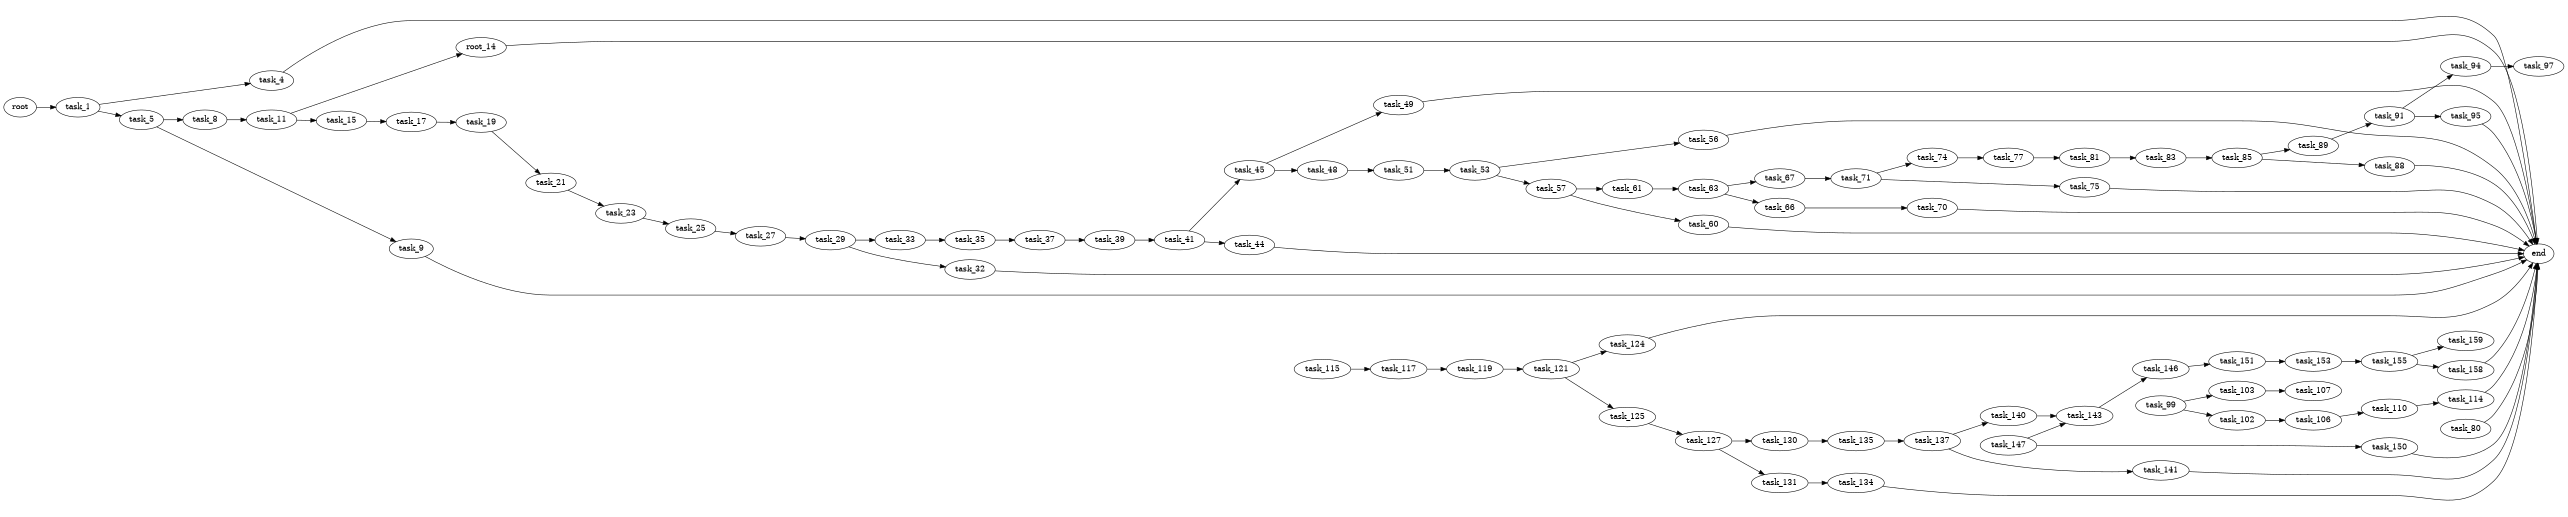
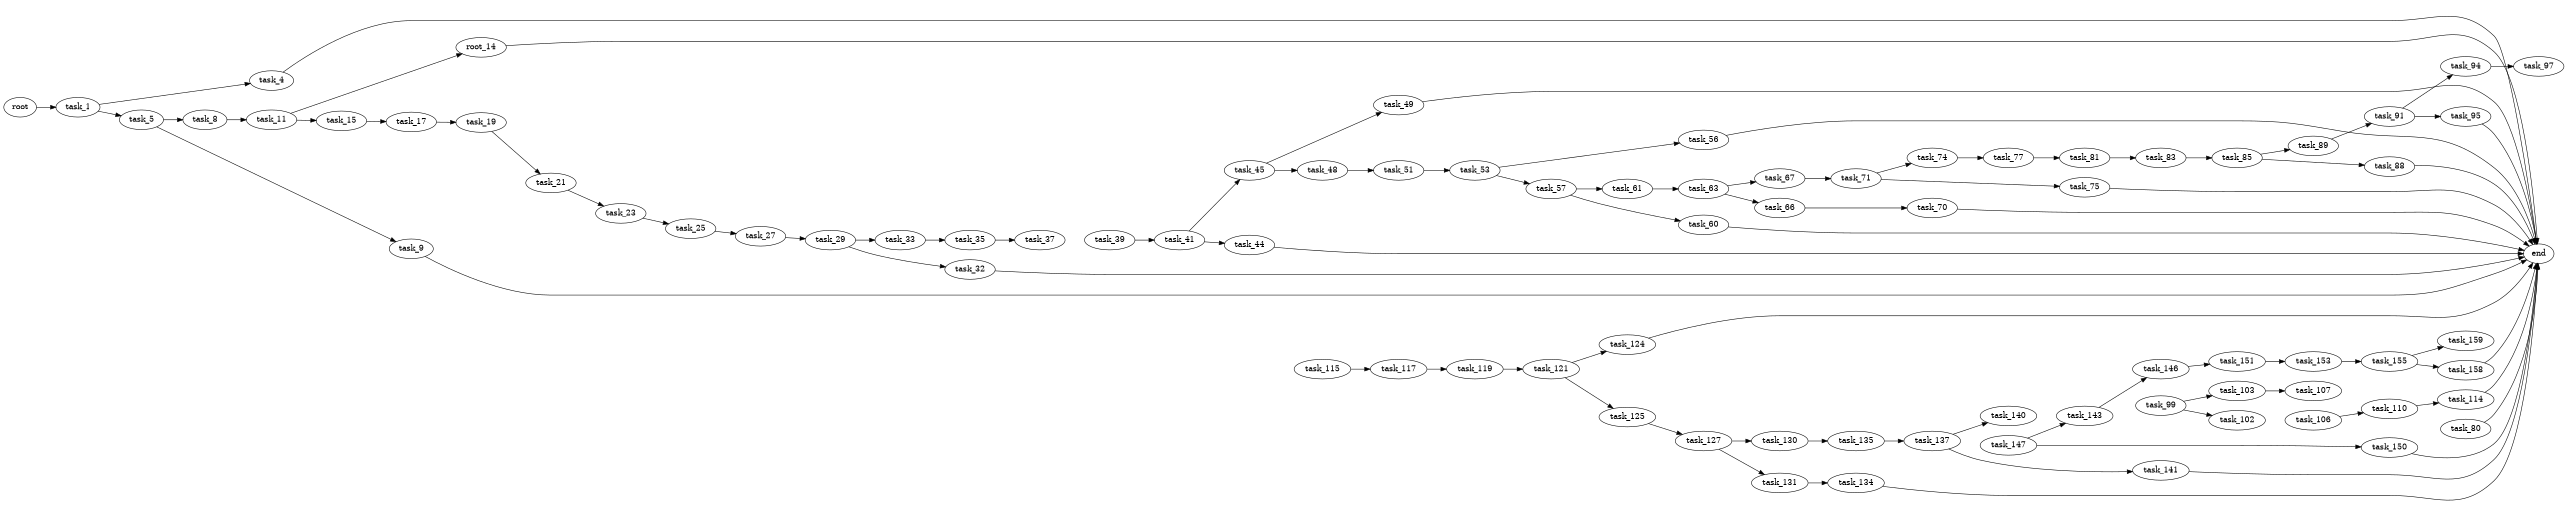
edge "task_37" -> "task_39": removed
edge "task_140" -> "task_143": removed
edge "task_102" -> "task_106": removed
